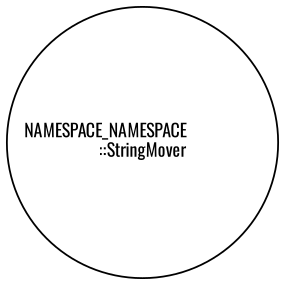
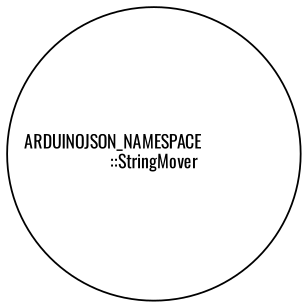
node "NAMESPACE_NAMESPACE ::StringMover": label "NAMESPACE_NAMESPACE ::StringMover" -> "ARDUINOJSON_NAMESPACE ::StringMover"
